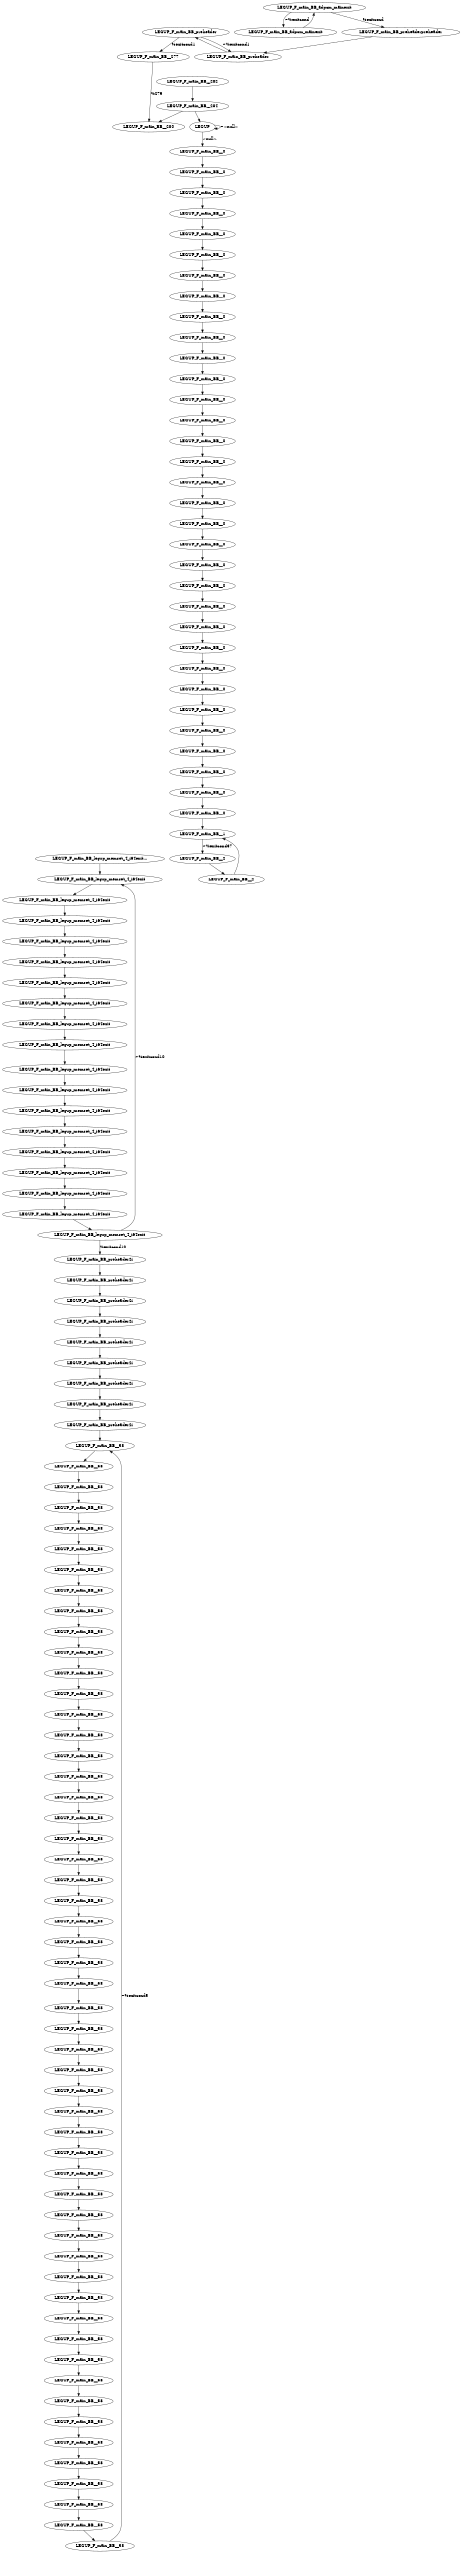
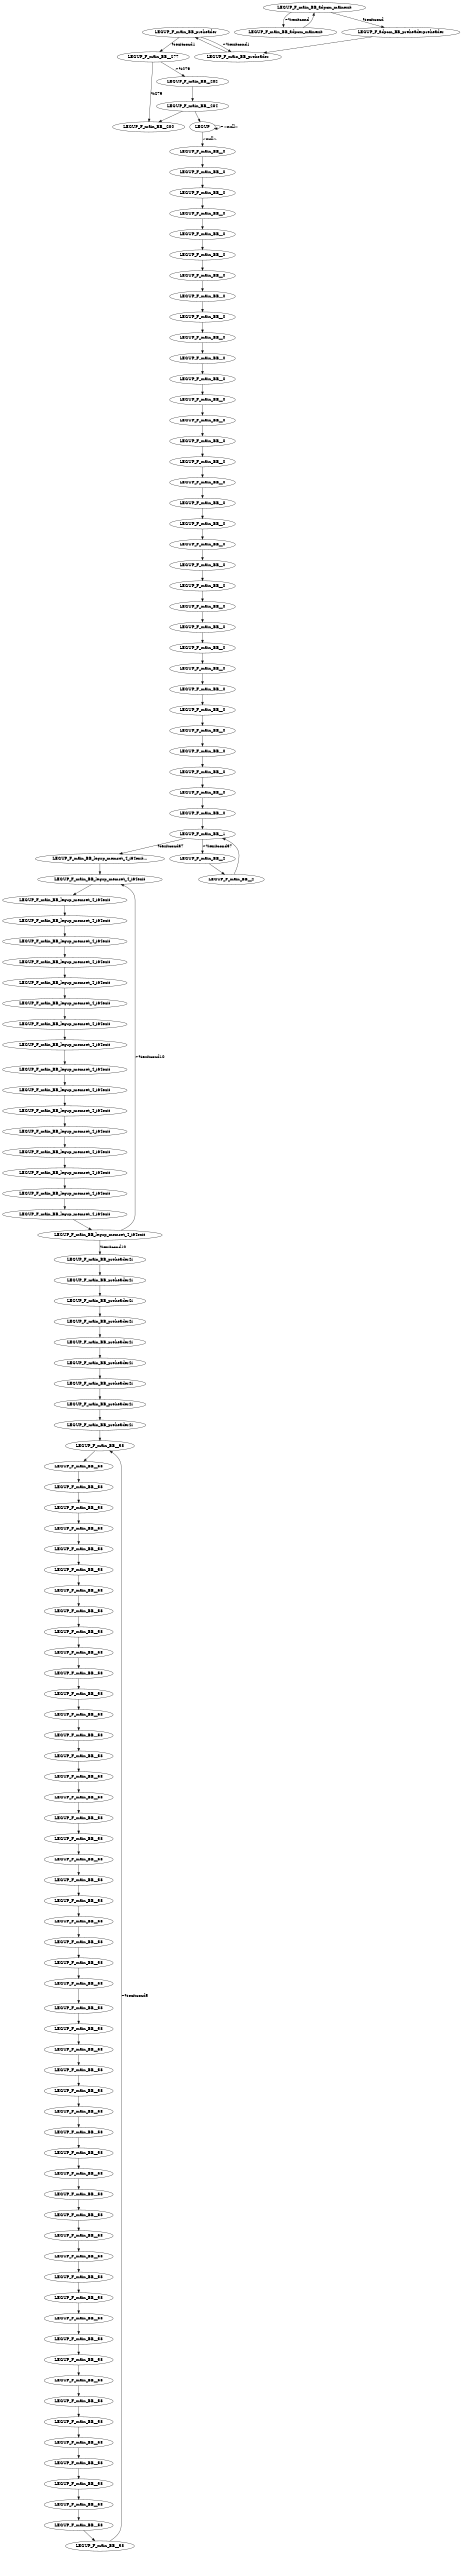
node "LEGUP_F_main_BB_preheaderpreheader": label "LEGUP_F_main_BB_preheaderpreheader" -> "LEGUP_F_adpcm_BB_preheaderpreheader"
edge "LEGUP_F_main_BB__277" -> "LEGUP_F_main_BB__282": added, label "~%279"
edge "LEGUP_F_main_BB__1" -> "LEGUP_F_main_BB_legup_memset_4_i64exit...": added, label "%exitcond37"
